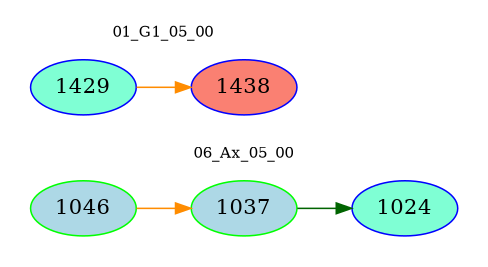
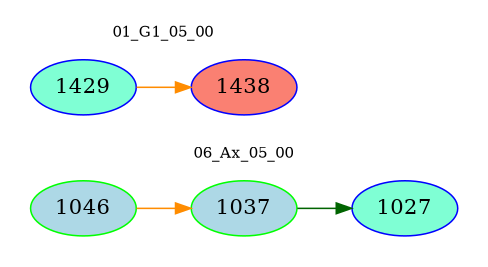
node "1024": label "1024" -> "1027"
